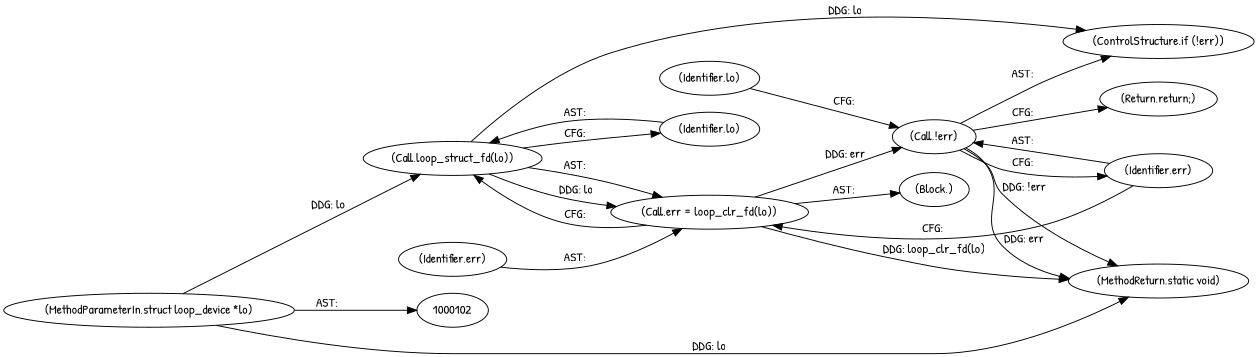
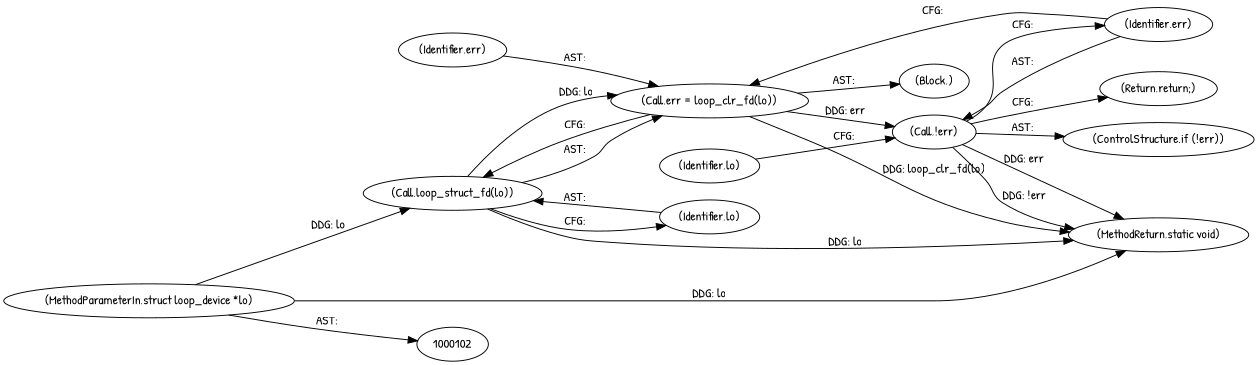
edge "(Call,loop_struct_fd(lo))" -> "(ControlStructure,if (!err))": now "(Call,loop_struct_fd(lo))" -> "(MethodReturn,static void)"
